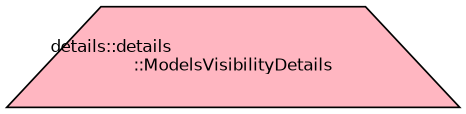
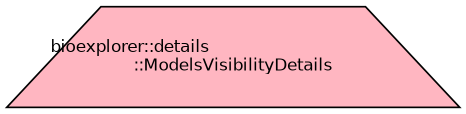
node "details::details ::ModelsVisibilityDetails": label "details::details ::ModelsVisibilityDetails" -> "bioexplorer::details ::ModelsVisibilityDetails"
